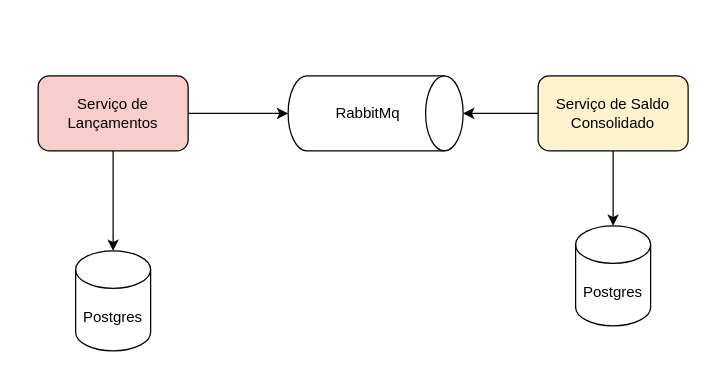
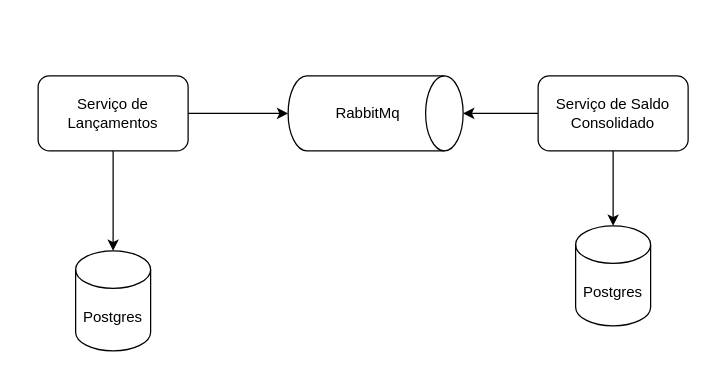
node "Serviço de Lançamentos": fillcolor #f8cecc -> #ffffff
node "Serviço de Saldo Consolidado": fillcolor #fff2cc -> #ffffff
